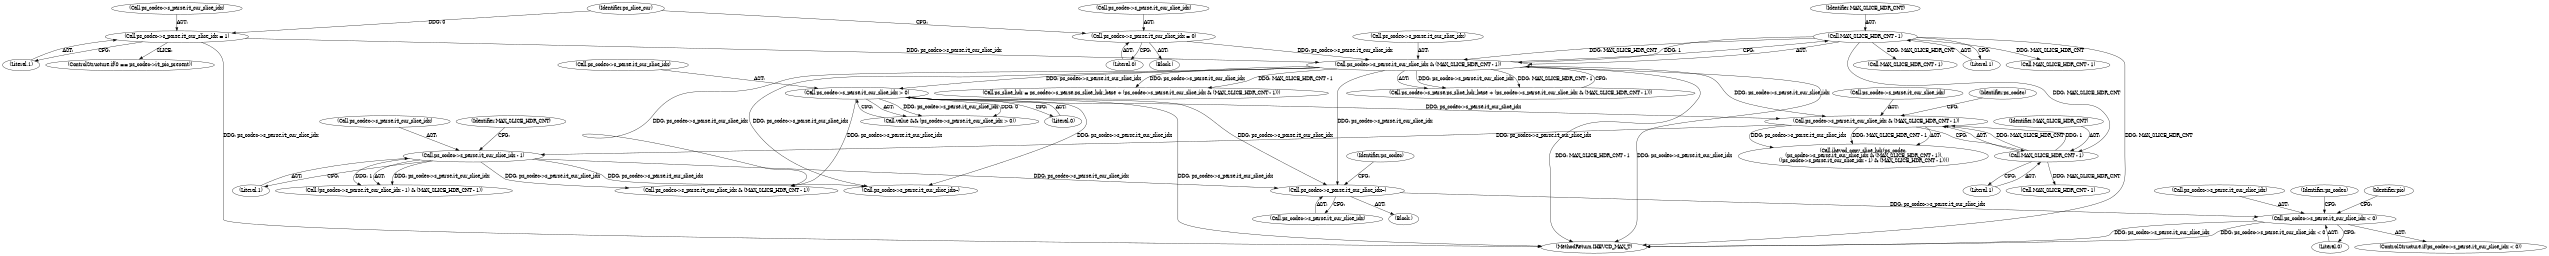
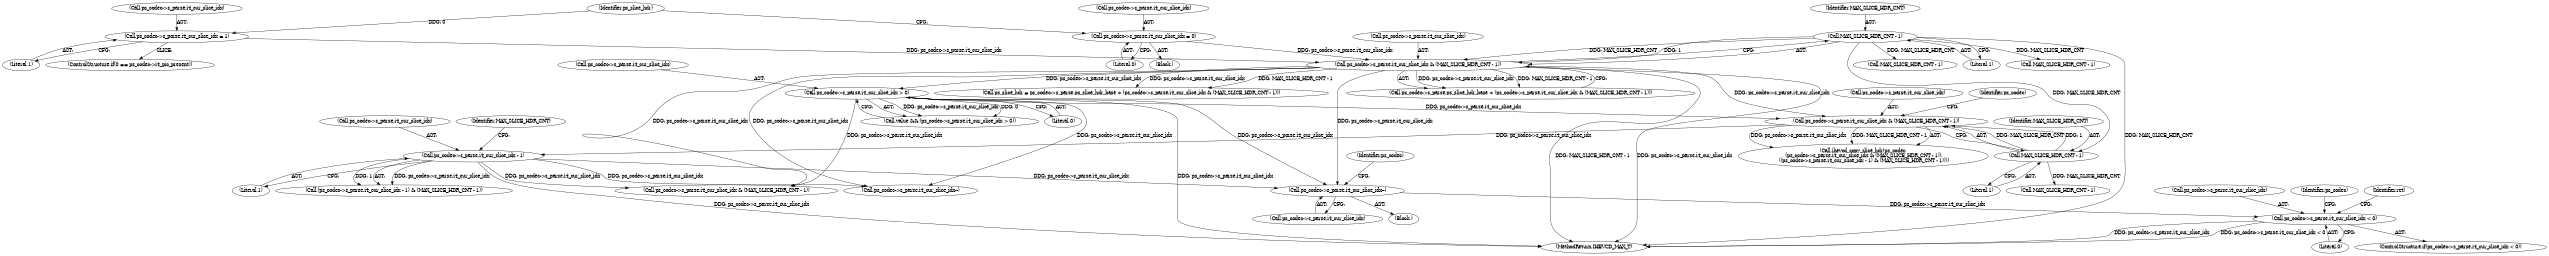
node "(Identifier,ps_slice_cur)": label "(Identifier,ps_slice_cur)" -> "(Identifier,ps_slice_hdr)"
node "(Identifier,pic)": label "(Identifier,pic)" -> "(Identifier,ret)"
edge "(Call,ps_codec->s_parse.i4_cur_slice_idx = 1)" -> "(MethodReturn,IHEVCD_MAX_T)": now "(Call,ps_codec->s_parse.i4_cur_slice_idx - 1)" -> "(MethodReturn,IHEVCD_MAX_T)"
